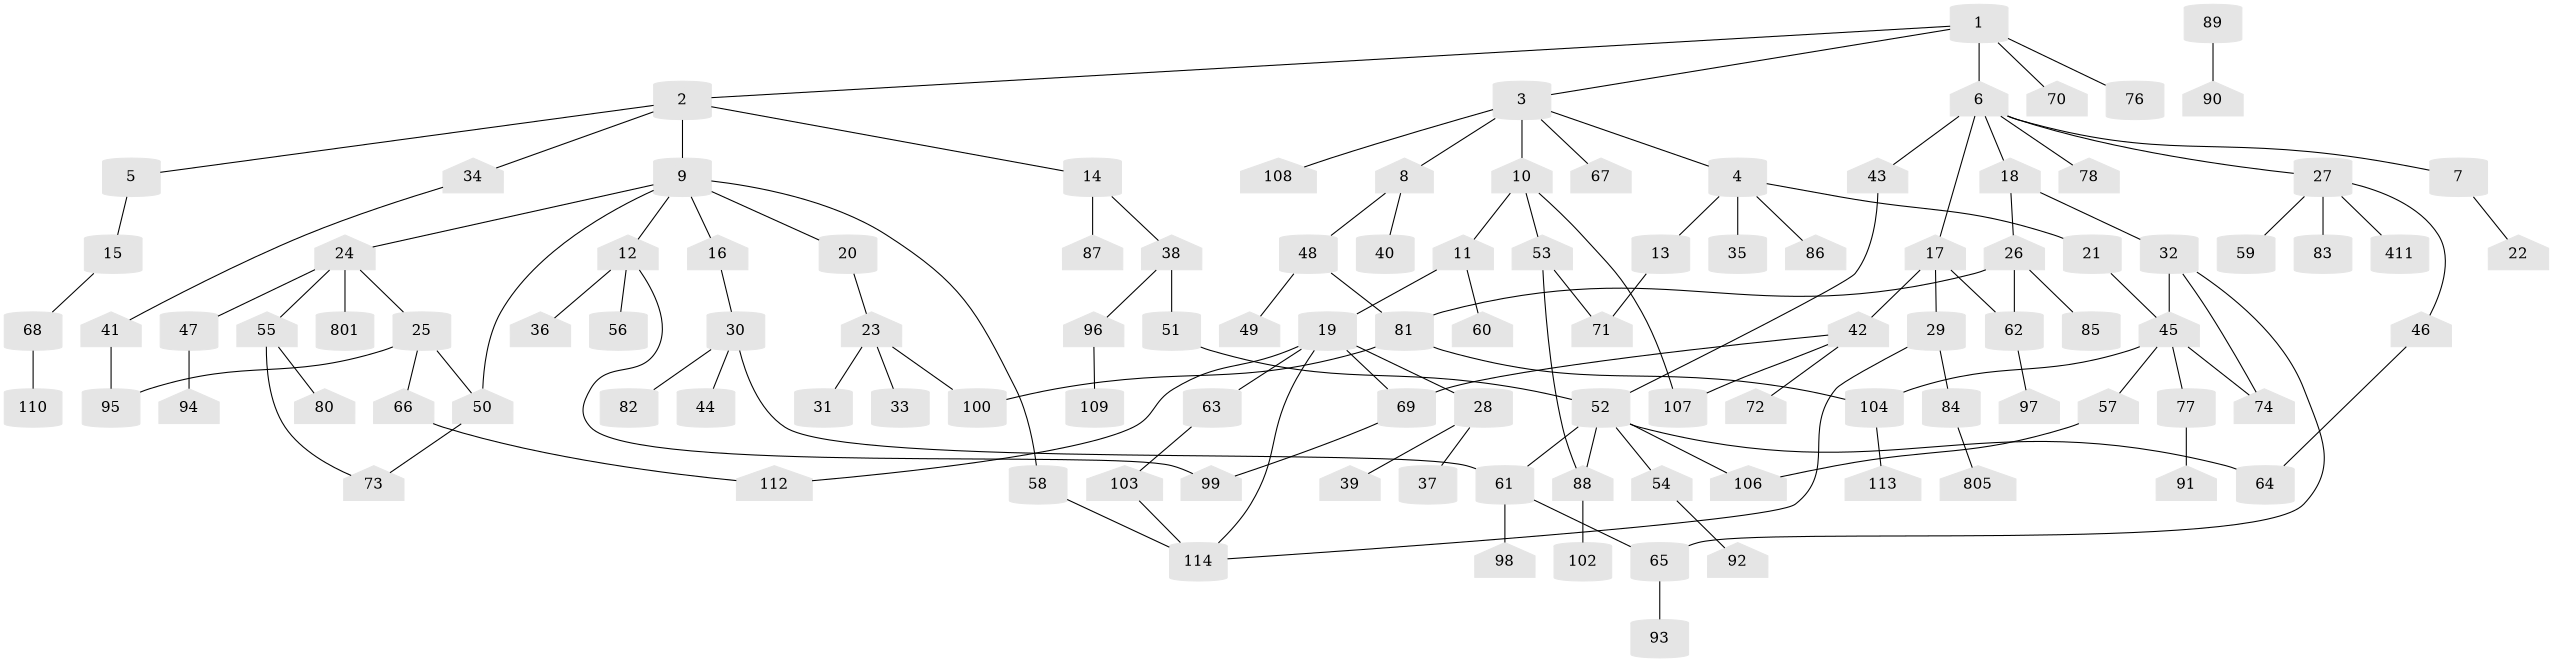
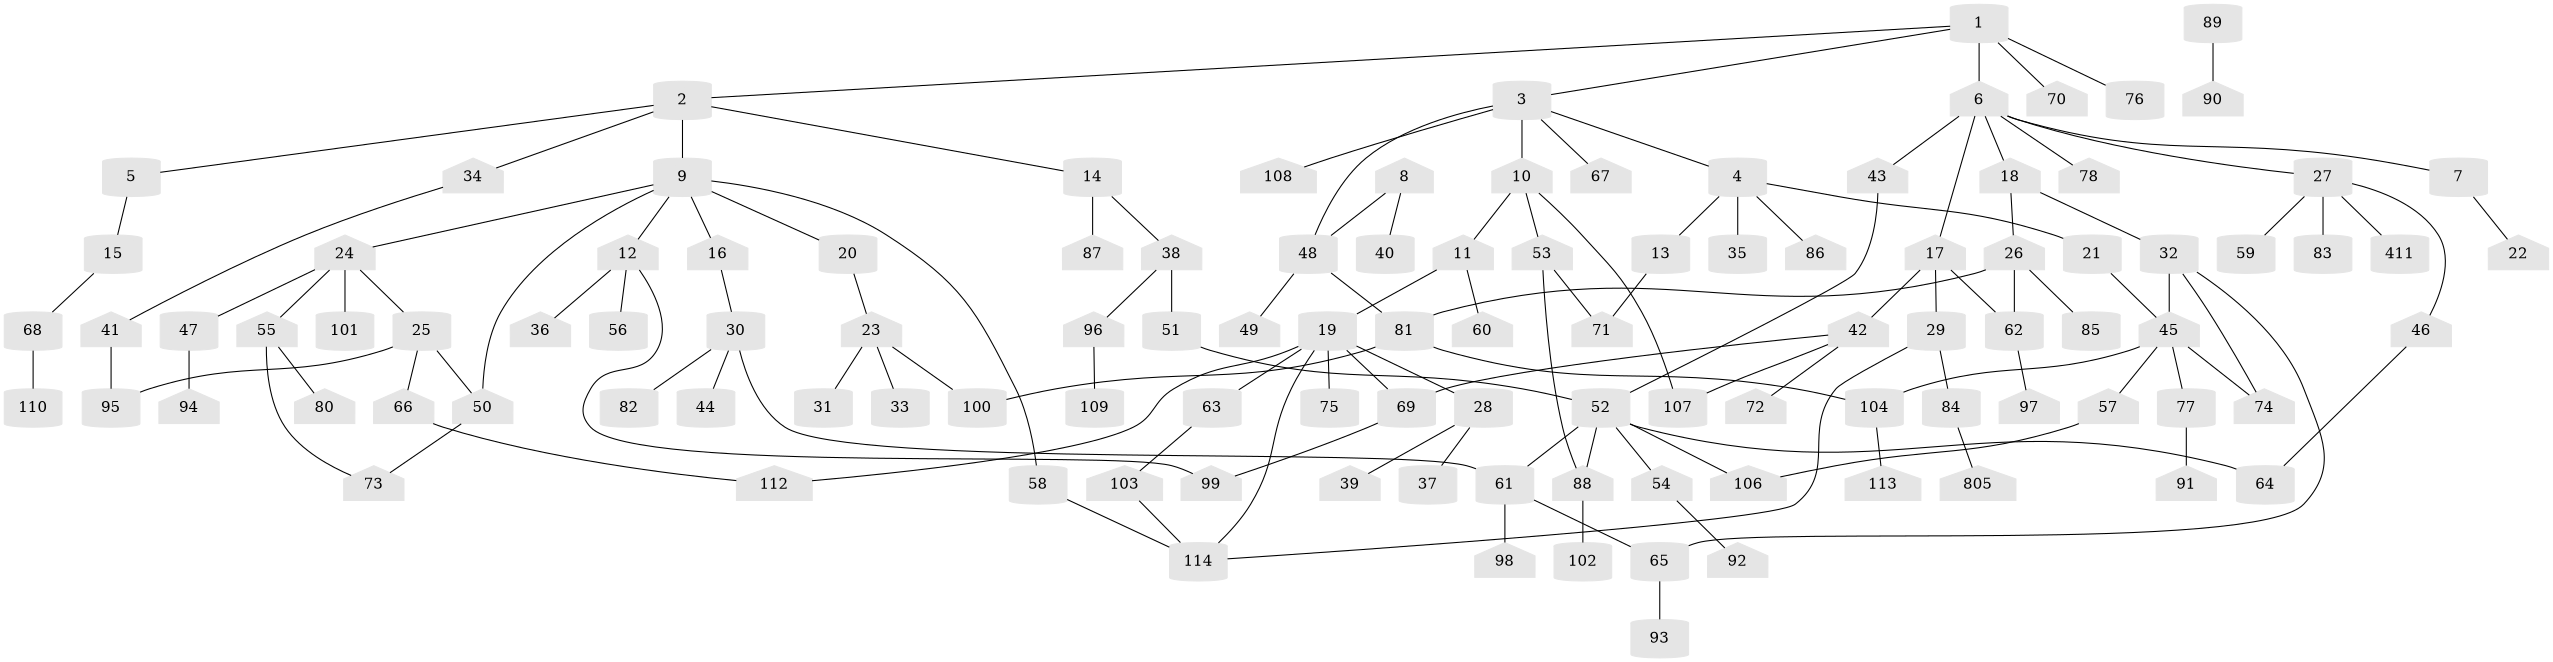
edge "3" -- "8": now "3" -- "48"
node "801": label "801" -> "101"
node "75": added
